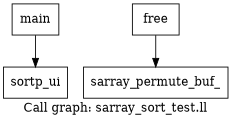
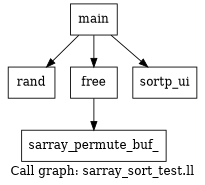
edge "main" -> "free": added
node "rand": added
